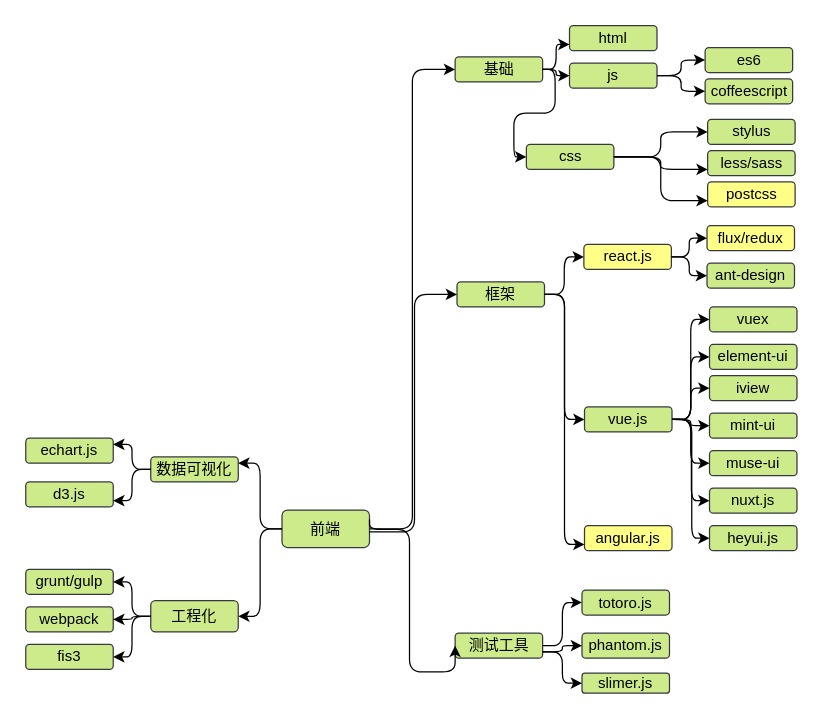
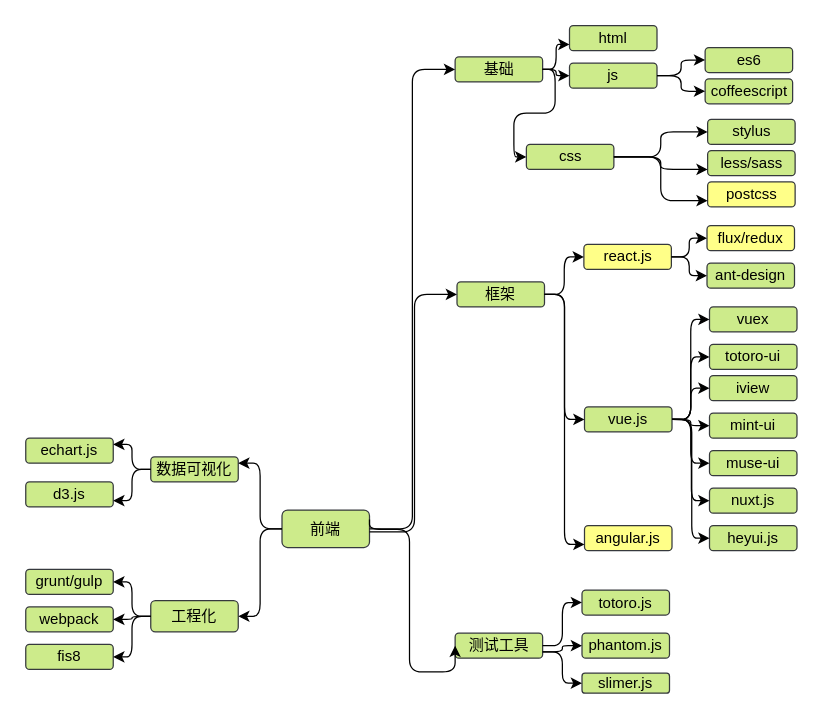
node "element-ui": label "element-ui" -> "totoro-ui"
node "fis3": label "fis3" -> "fis8"
